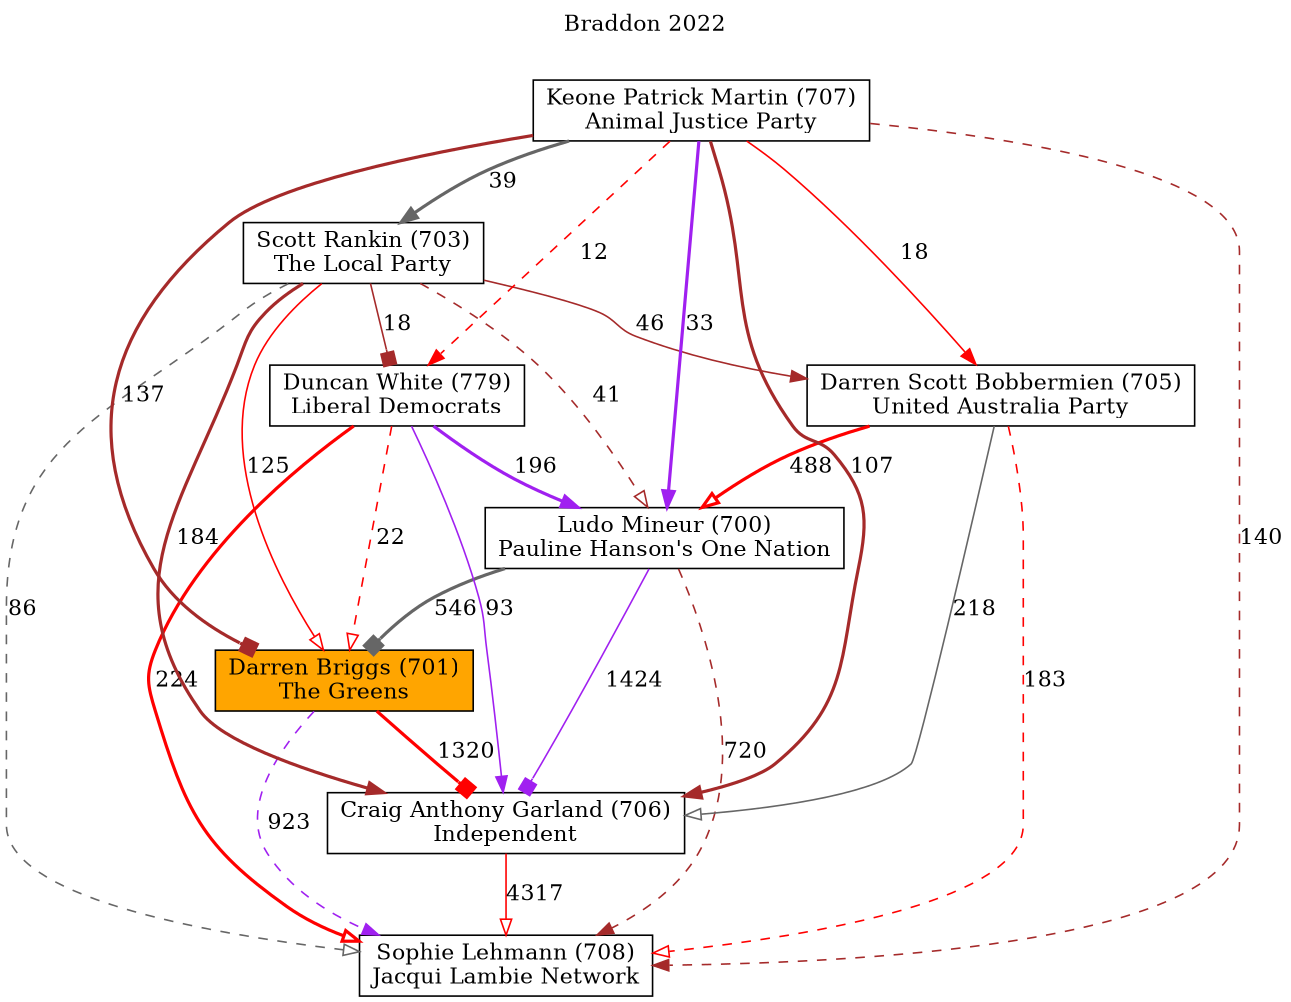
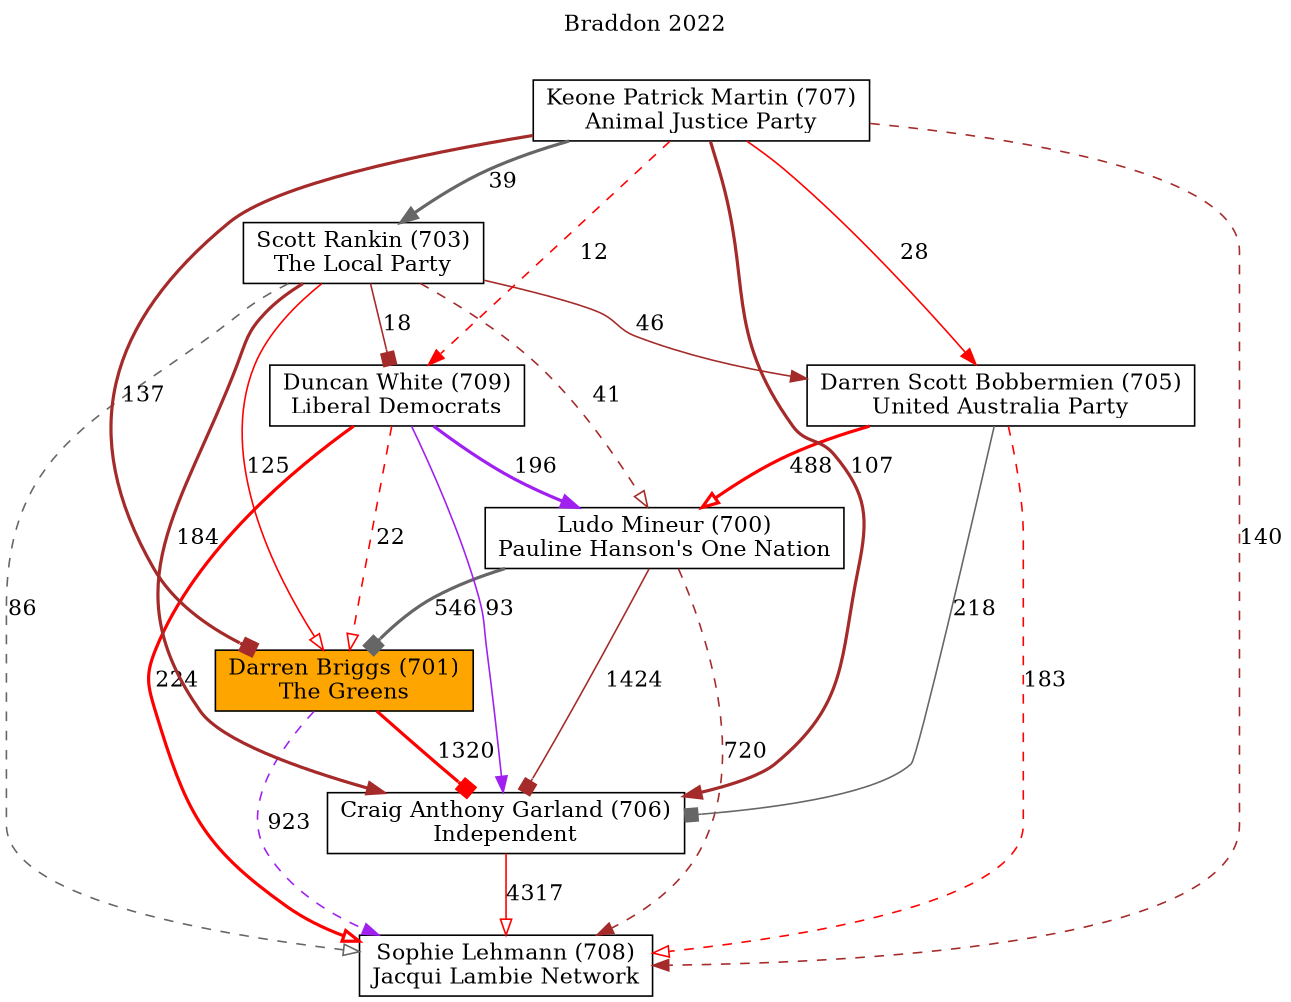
edge "Keone Patrick Martin (707) Animal Justice Party" -> "Darren Scott Bobbermien (705) United Australia Party": label "18" -> "28"
edge "Keone Patrick Martin (707) Animal Justice Party" -> "Ludo Mineur (700) Pauline Hanson's One Nation": removed, label "33"
node "Duncan White (779) Liberal Democrats": label "Duncan White (779) Liberal Democrats" -> "Duncan White (709) Liberal Democrats"
edge "Ludo Mineur (700) Pauline Hanson's One Nation" -> "Craig Anthony Garland (706) Independent": color purple -> brown
edge "Darren Scott Bobbermien (705) United Australia Party" -> "Craig Anthony Garland (706) Independent": arrowhead onormal -> box
